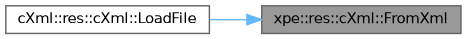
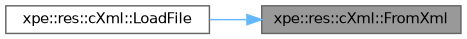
node "cXml::res::cXml::LoadFile": label "cXml::res::cXml::LoadFile" -> "xpe::res::cXml::LoadFile"
